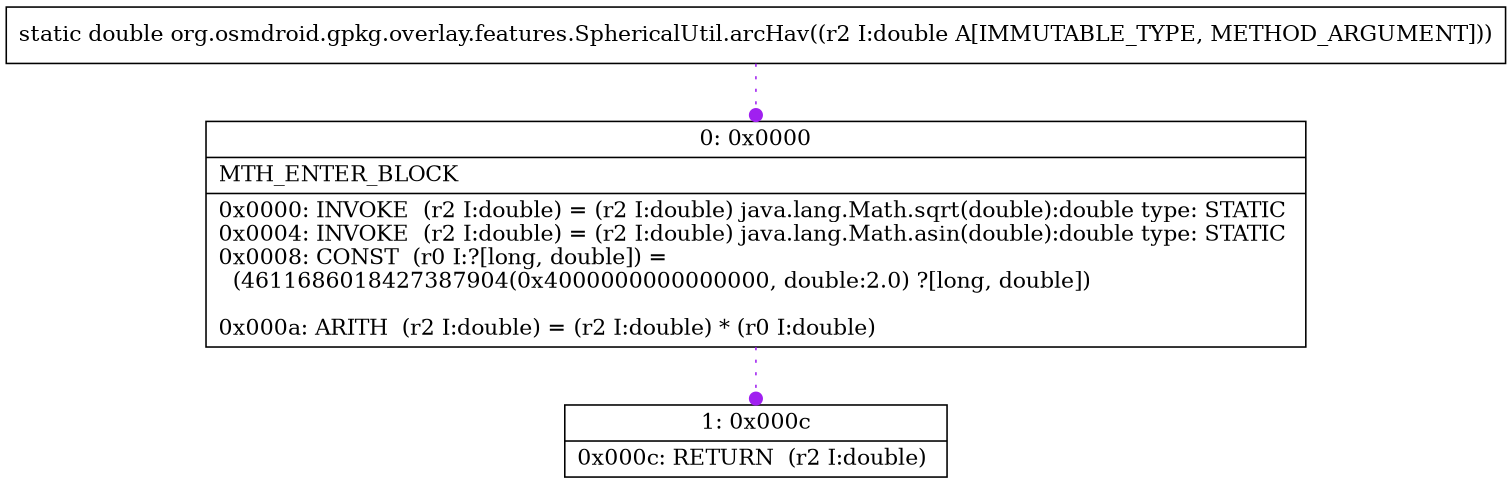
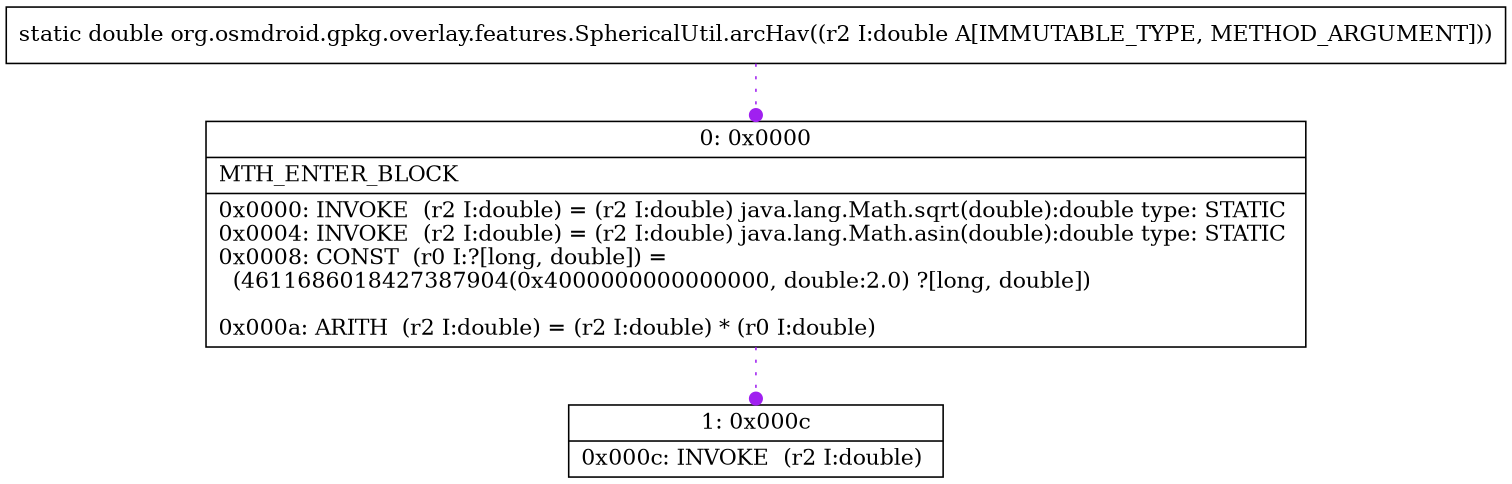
node "1: 0x000c": text "0x000c: RETURN  (r2 I:double)" -> "0x000c: INVOKE  (r2 I:double)"
